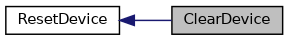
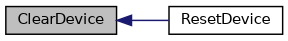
edge "ClearDevice" -> "ResetDevice": reversed
